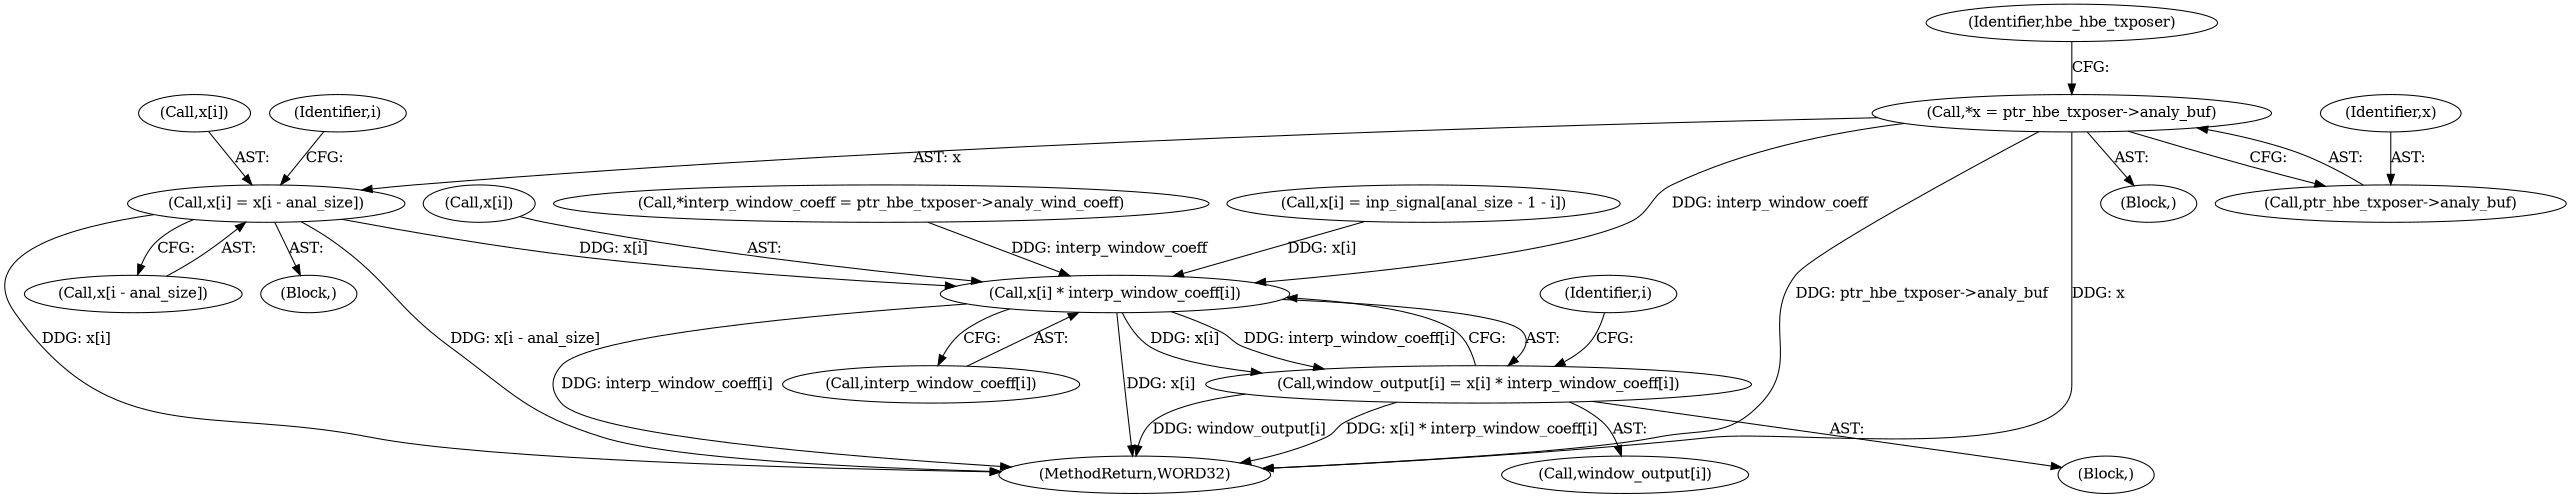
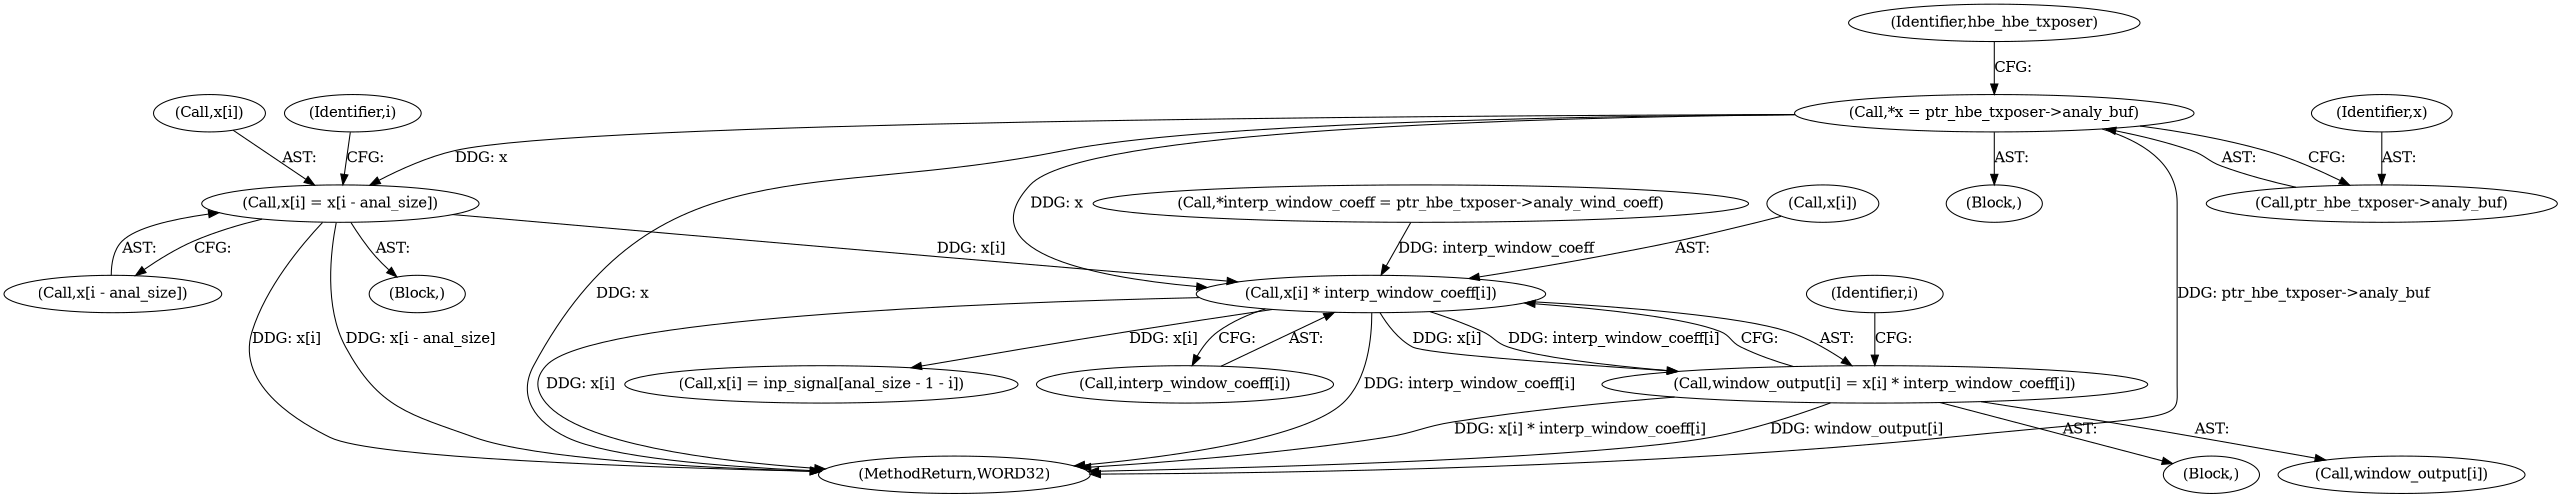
edge "(Call,*x = ptr_hbe_txposer->analy_buf)" -> "(Call,x[i] = x[i - anal_size])": label "AST: x" -> "DDG: x"
edge "(Call,*x = ptr_hbe_txposer->analy_buf)" -> "(Call,x[i] * interp_window_coeff[i])": label "DDG: interp_window_coeff" -> "DDG: x"
edge "(Call,x[i] = inp_signal[anal_size - 1 - i])" -> "(Call,x[i] * interp_window_coeff[i])": reversed
